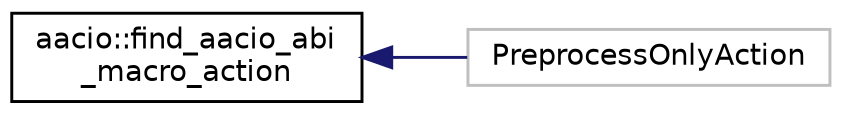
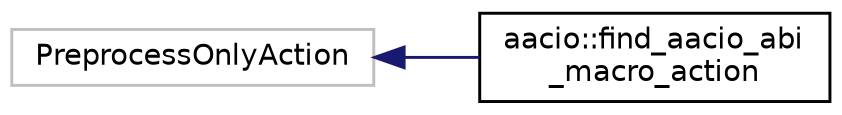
edge "PreprocessOnlyAction" -> "aacio::find_aacio_abi _macro_action": reversed
